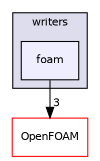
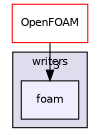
edge "foam" -> "OpenFOAM": reversed
